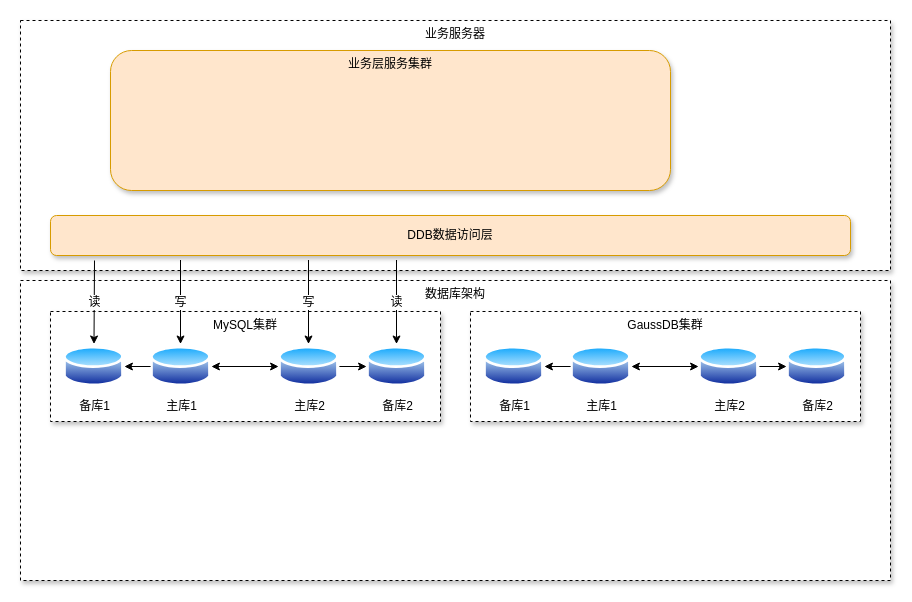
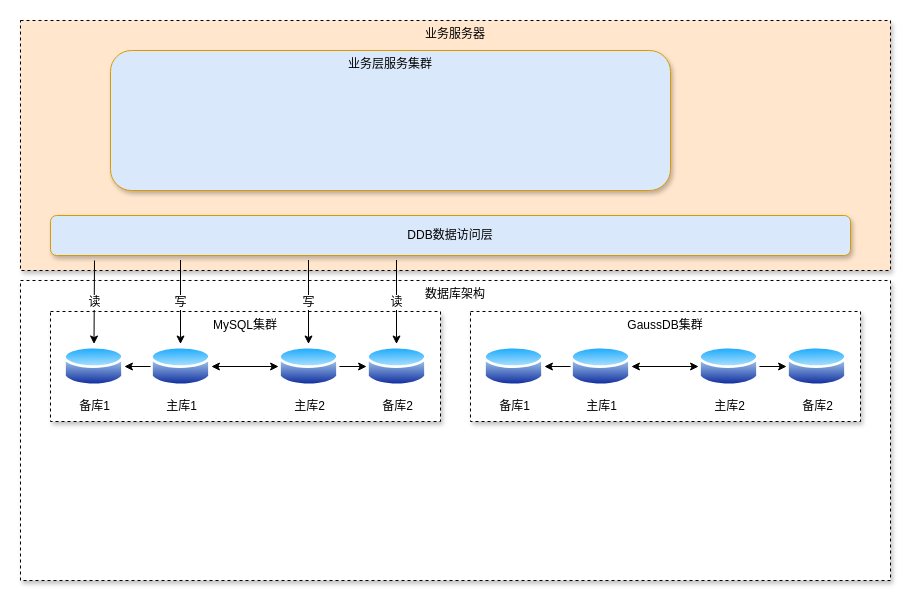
node "业务服务器": fillcolor #ffffff -> #ffe6cc
node "业务层服务集群": fillcolor #ffe6cc -> #dae8fc
node "DDB数据访问层": fillcolor #ffe6cc -> #dae8fc
